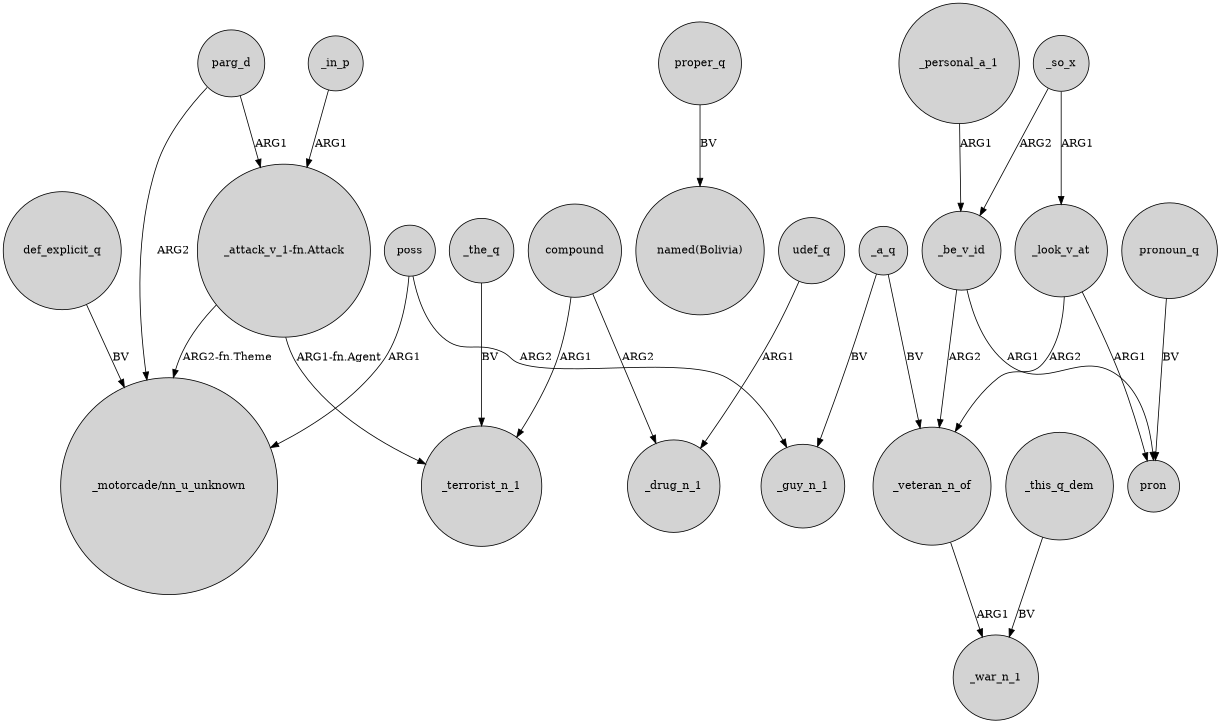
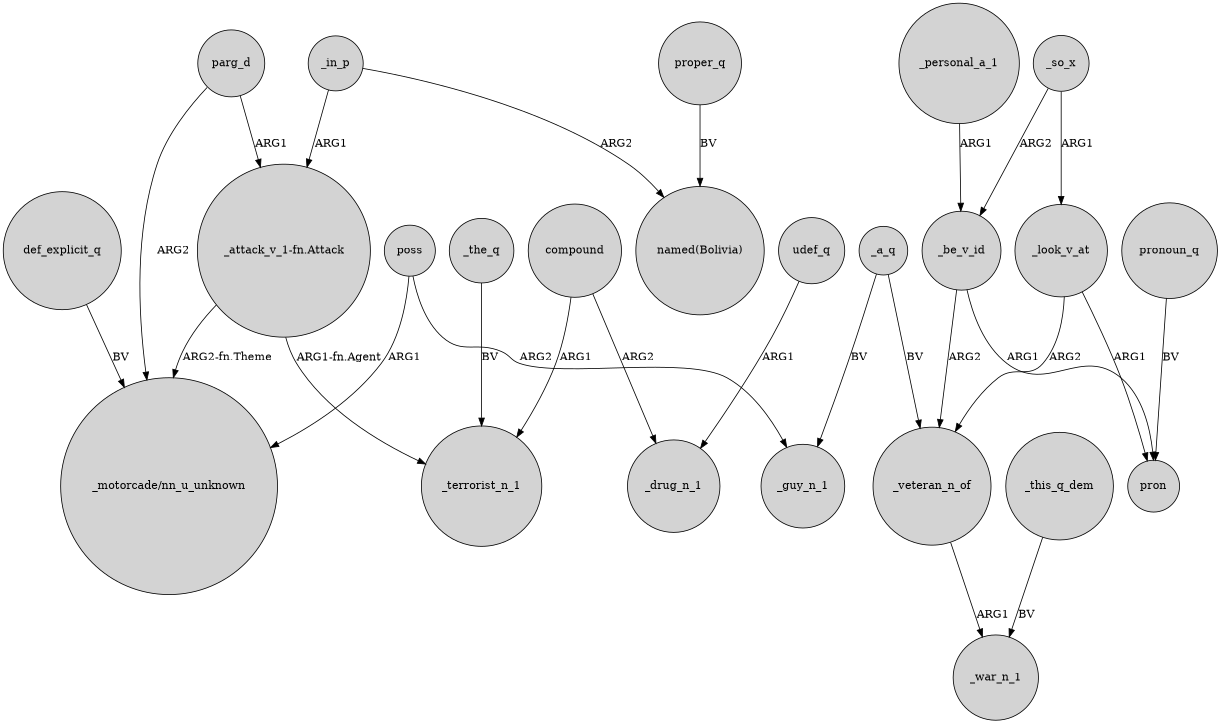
edge "_in_p" -> "named(Bolivia)": added, label "ARG2"
